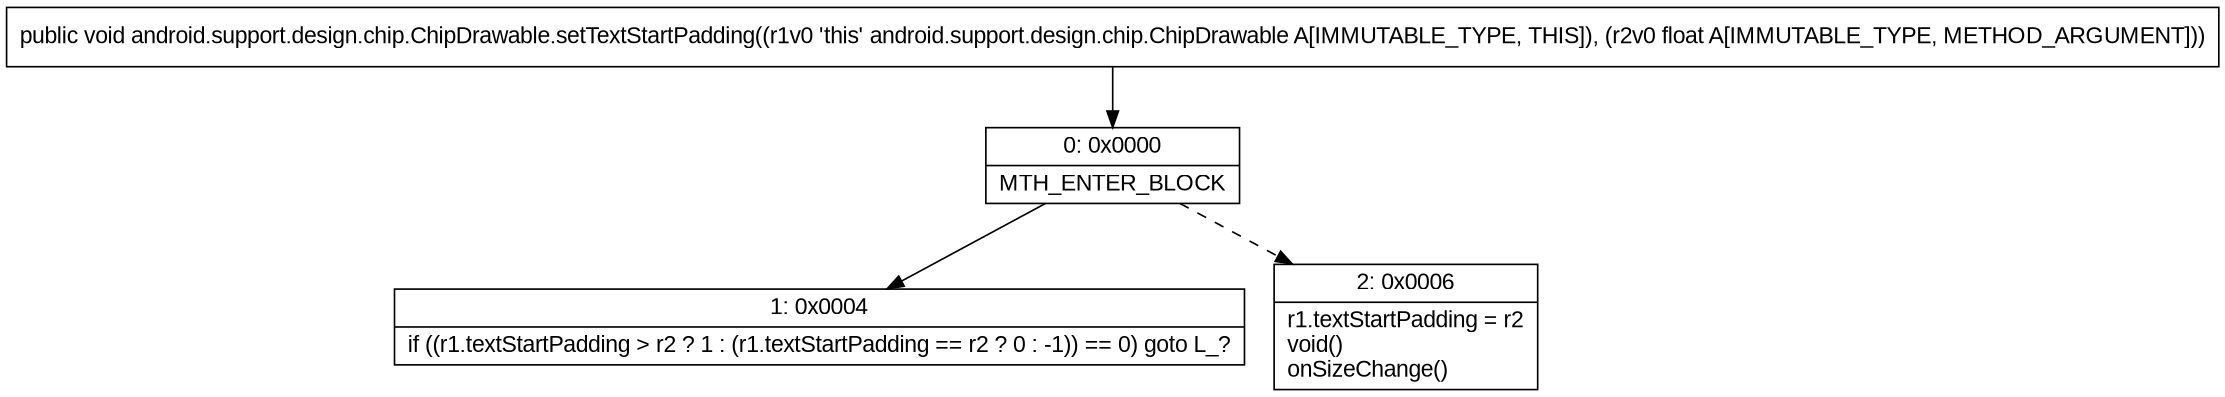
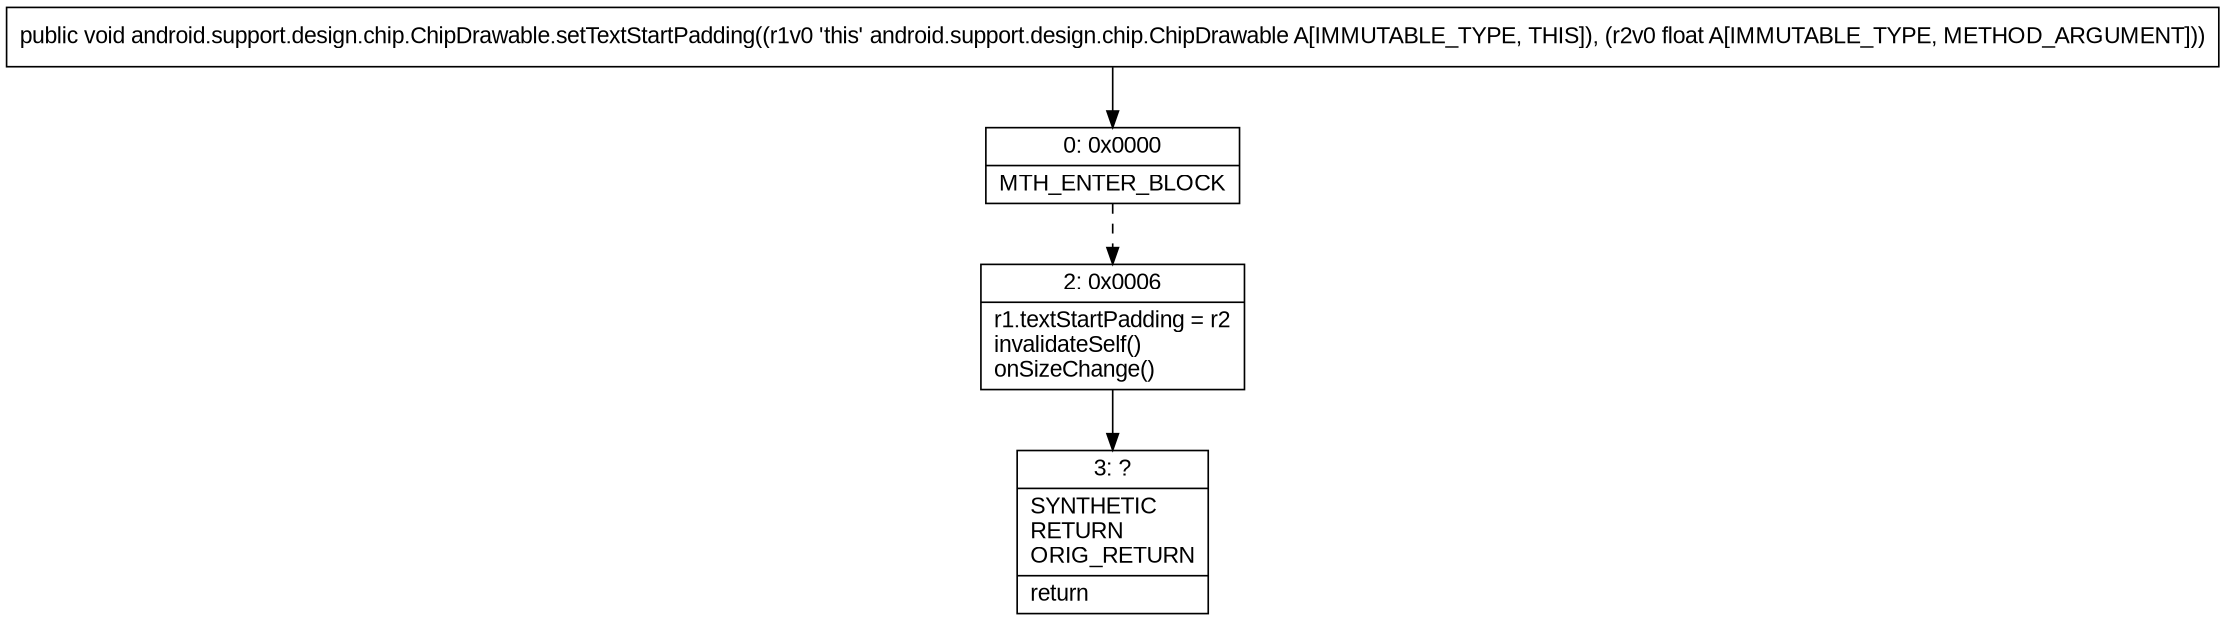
node "1: 0x0004": removed
node "2: 0x0006": text "void()" -> "invalidateSelf()"
node "3: ?": added
